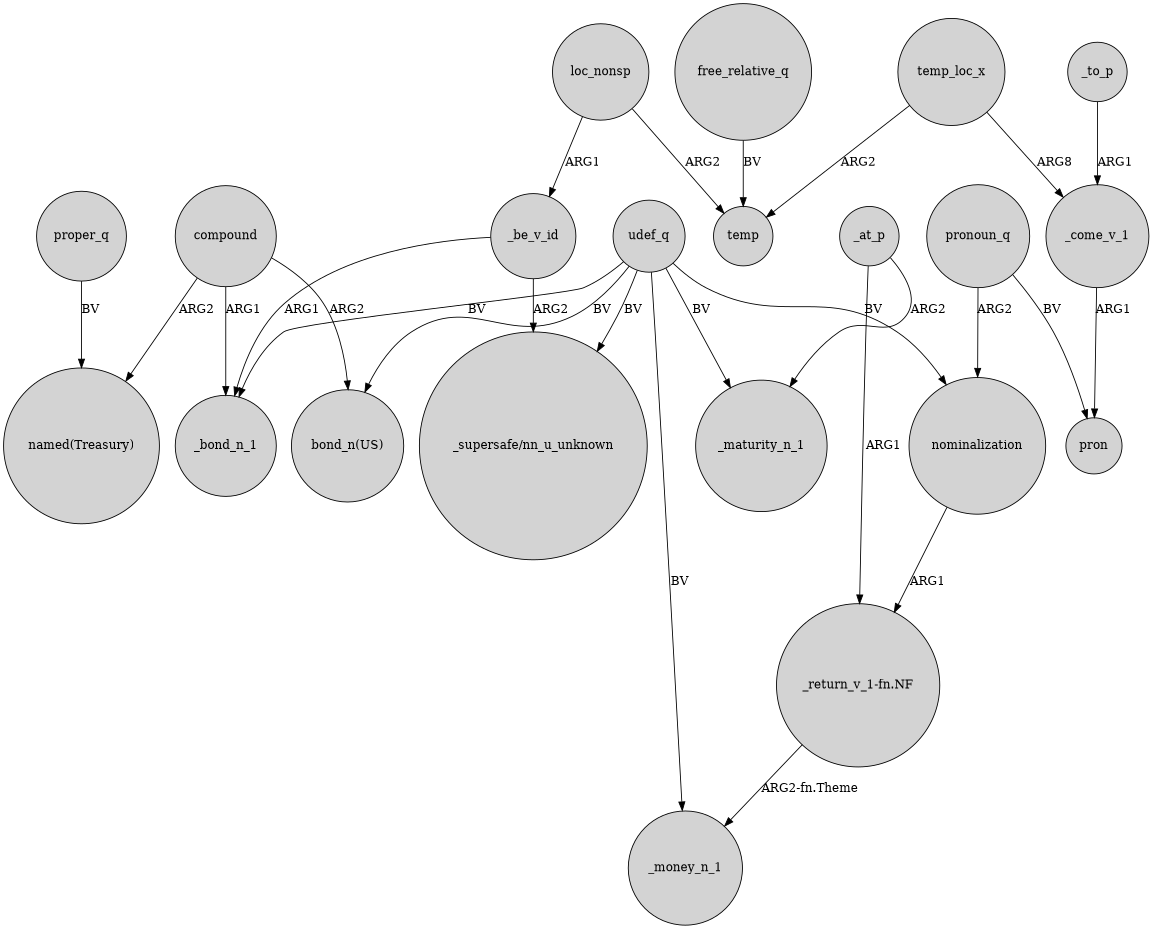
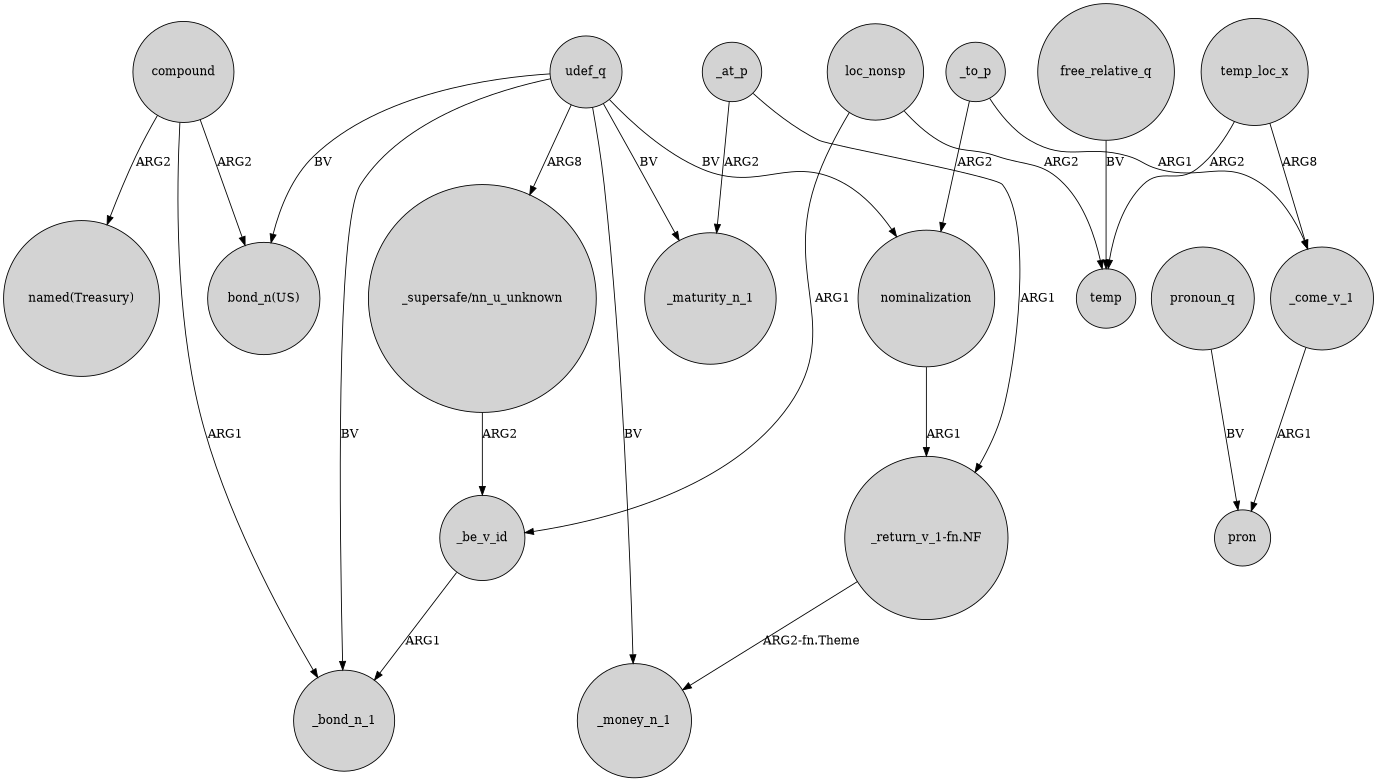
node "proper_q": removed
edge "_be_v_id" -> "_supersafe/nn_u_unknown": reversed
edge "udef_q" -> "_supersafe/nn_u_unknown": label "BV" -> "ARG8"
edge "pronoun_q" -> "nominalization": now "_to_p" -> "nominalization"
